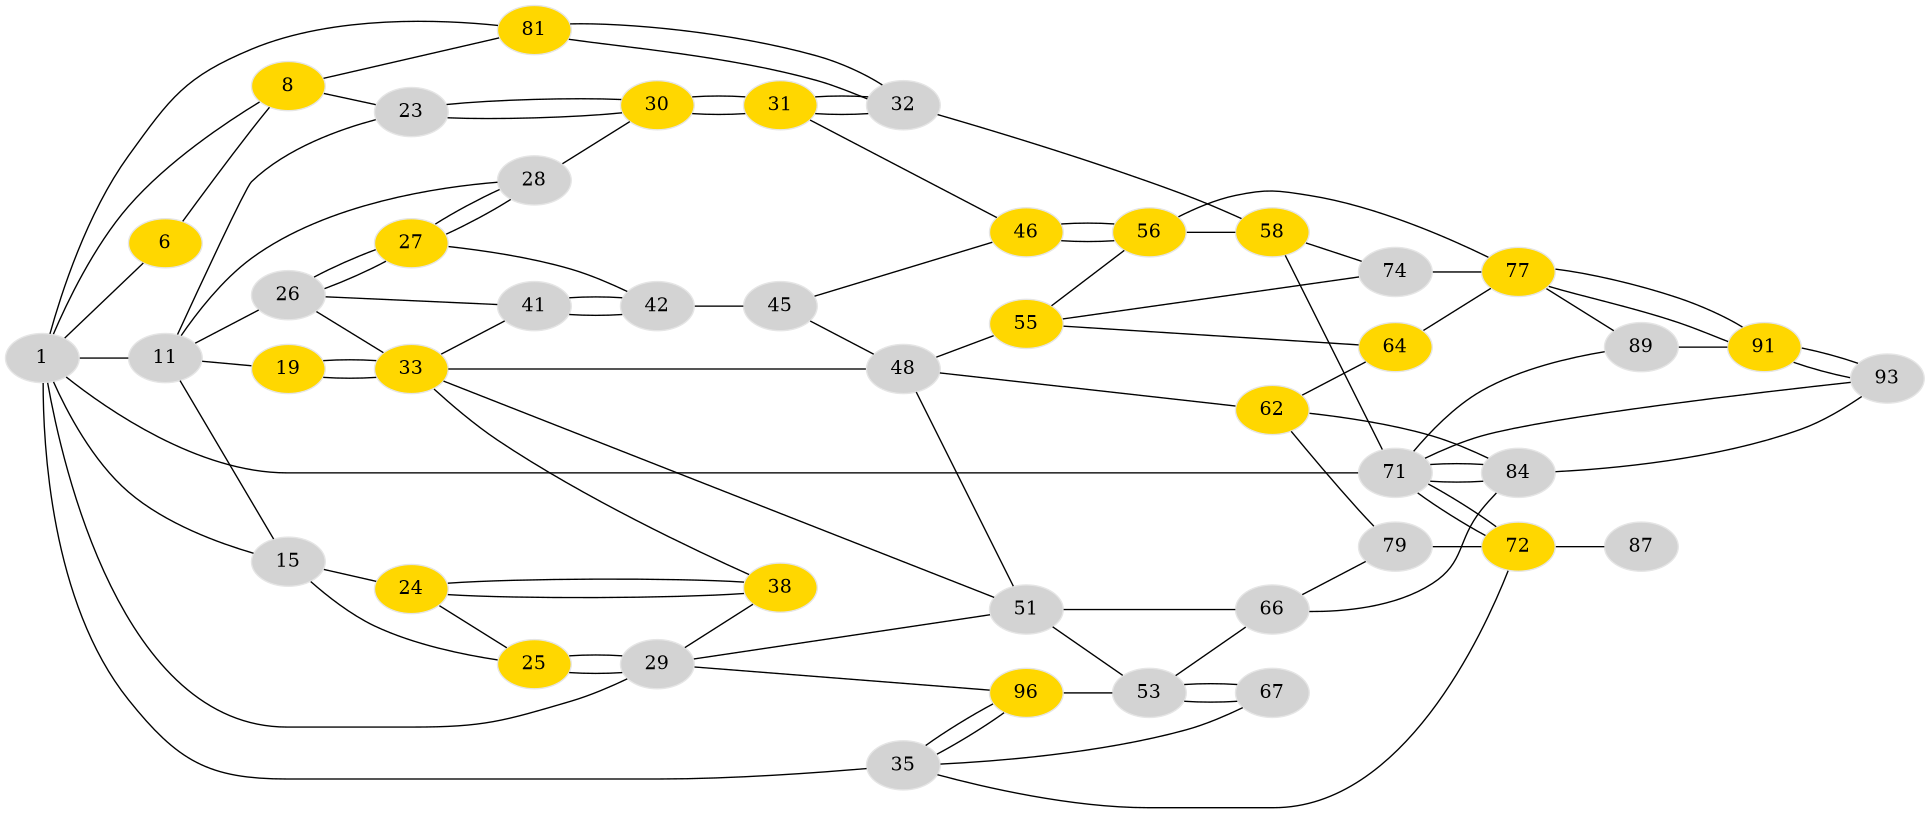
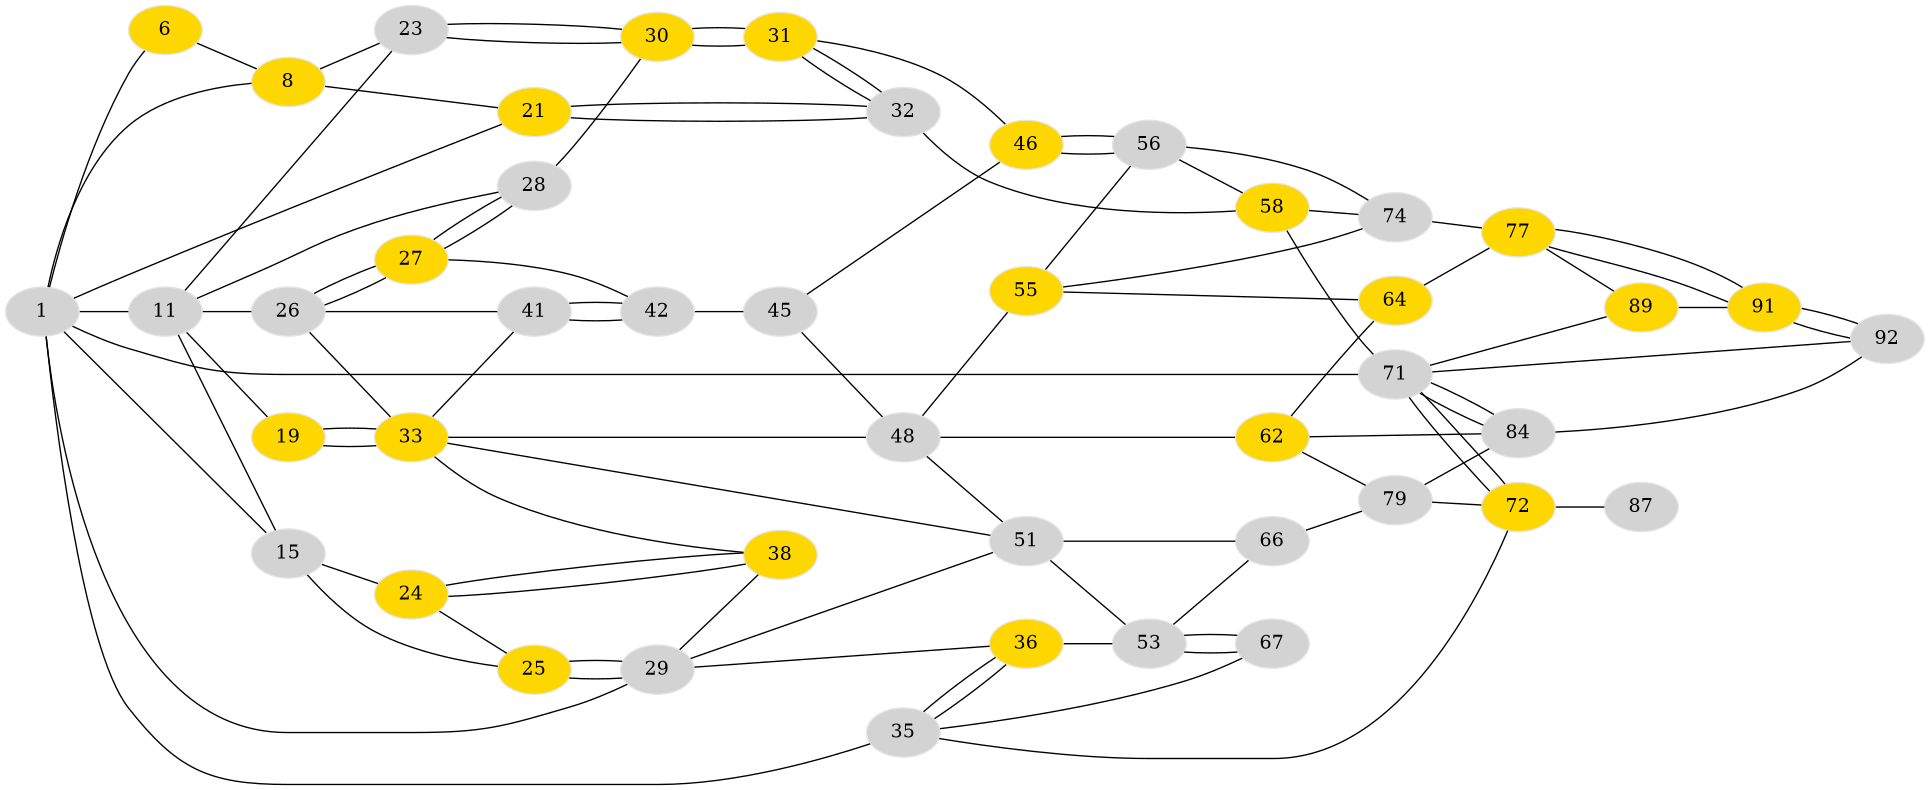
node "81": label "81" -> "21"
edge "56" -- "77": now "56" -- "74"
node "56": fillcolor gold -> lightgrey
node "89": fillcolor lightgrey -> gold
node "93": label "93" -> "92"
edge "84" -- "66": now "84" -- "79"
node "96": label "96" -> "36"
